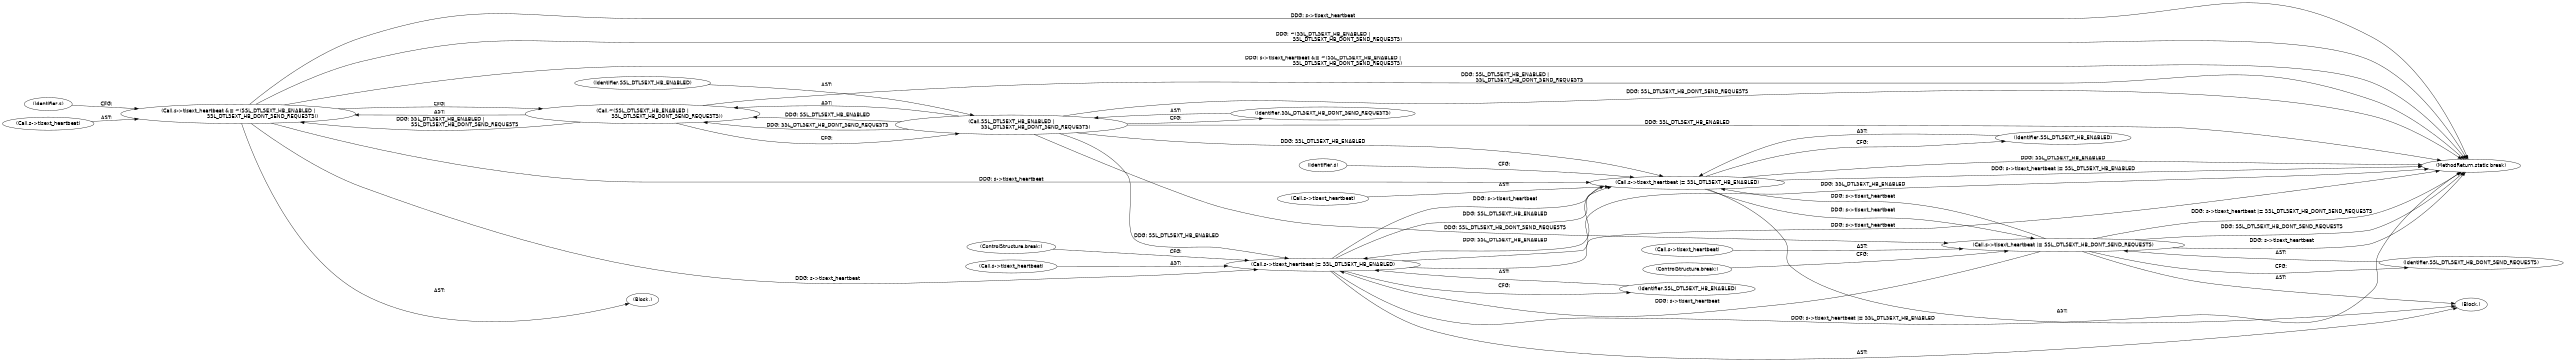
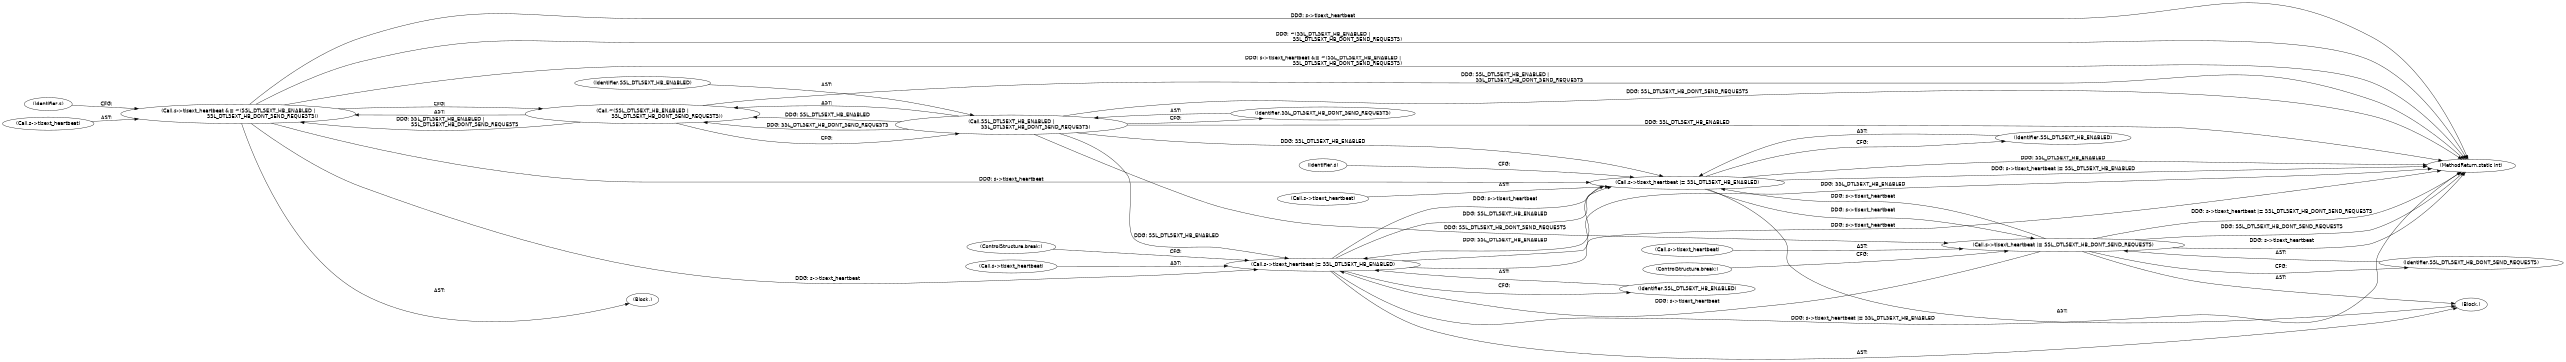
node "(MethodReturn,static break)": label "(MethodReturn,static break)" -> "(MethodReturn,static int)"
